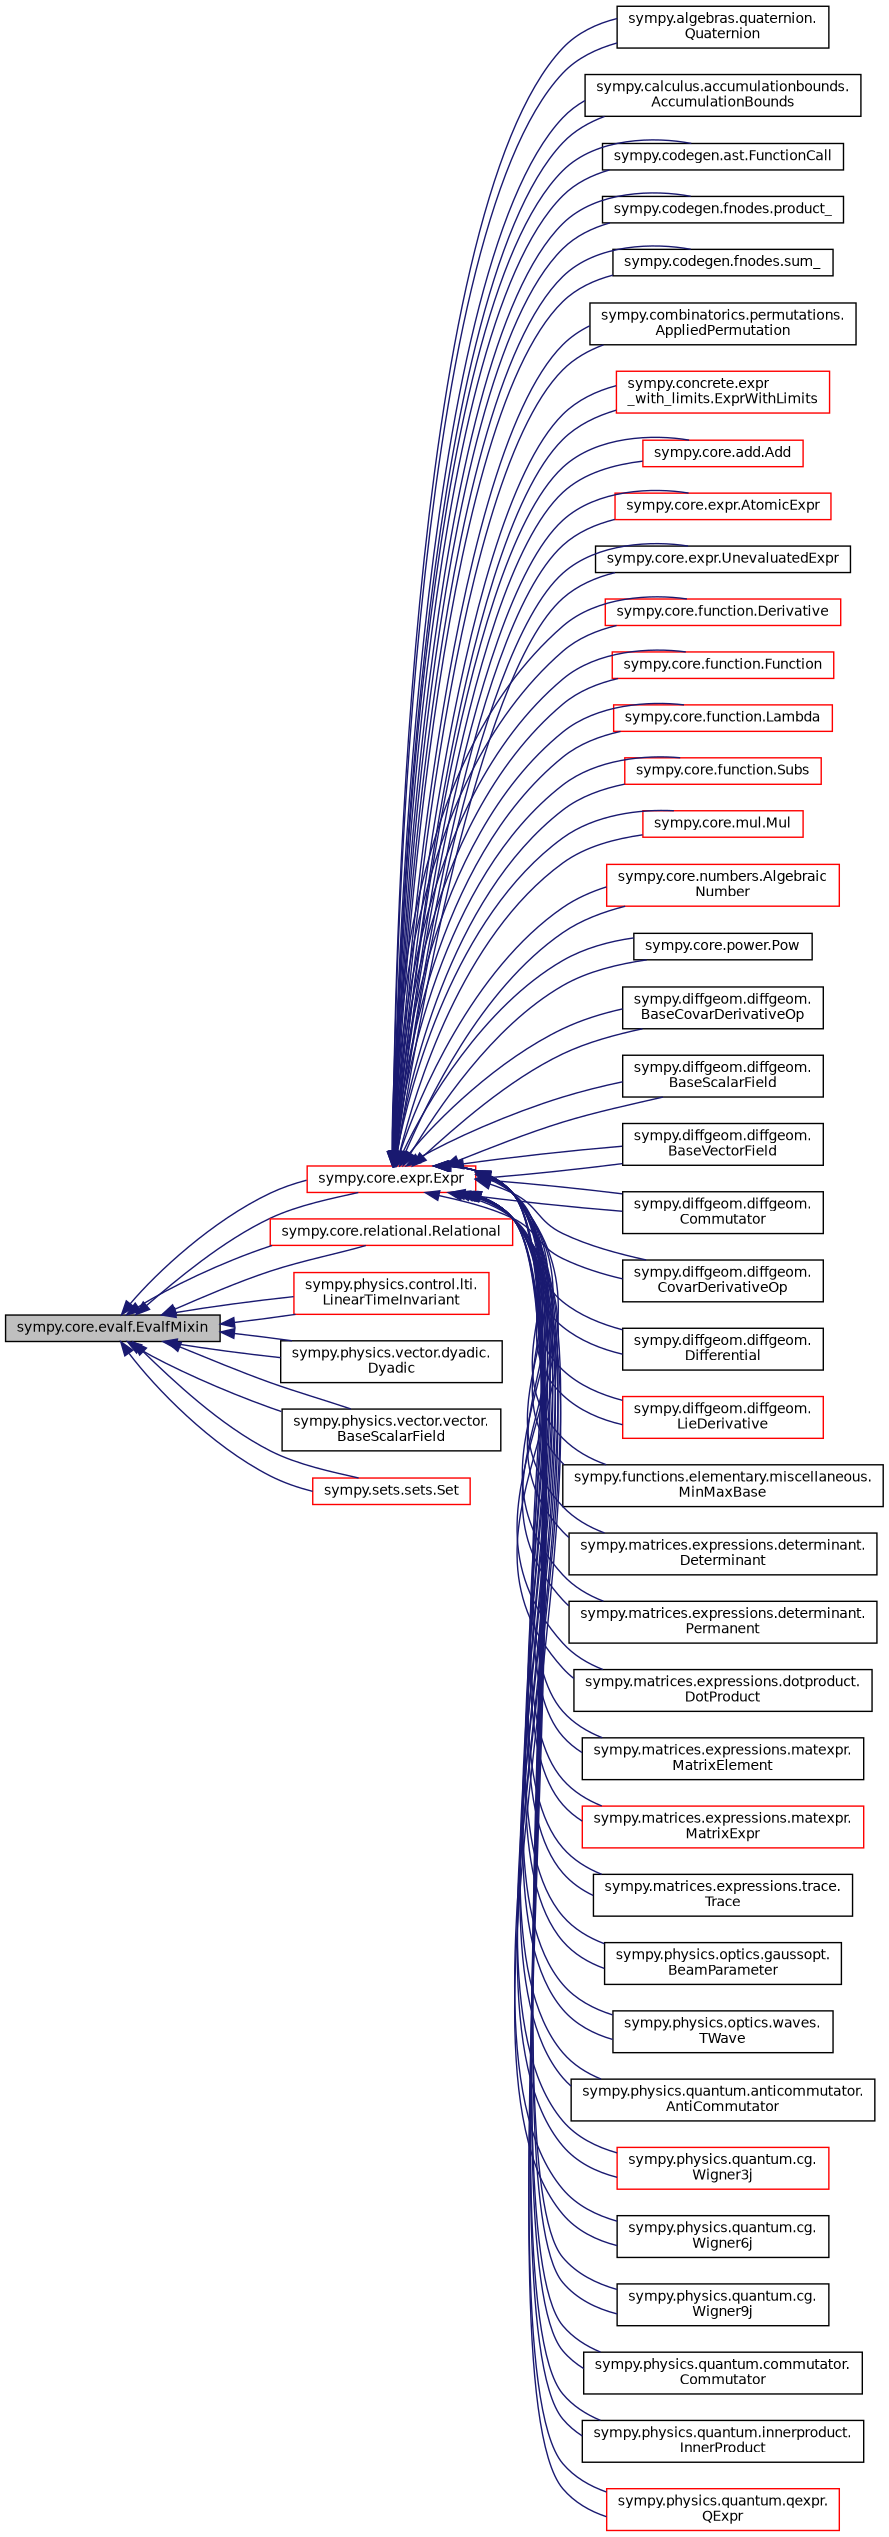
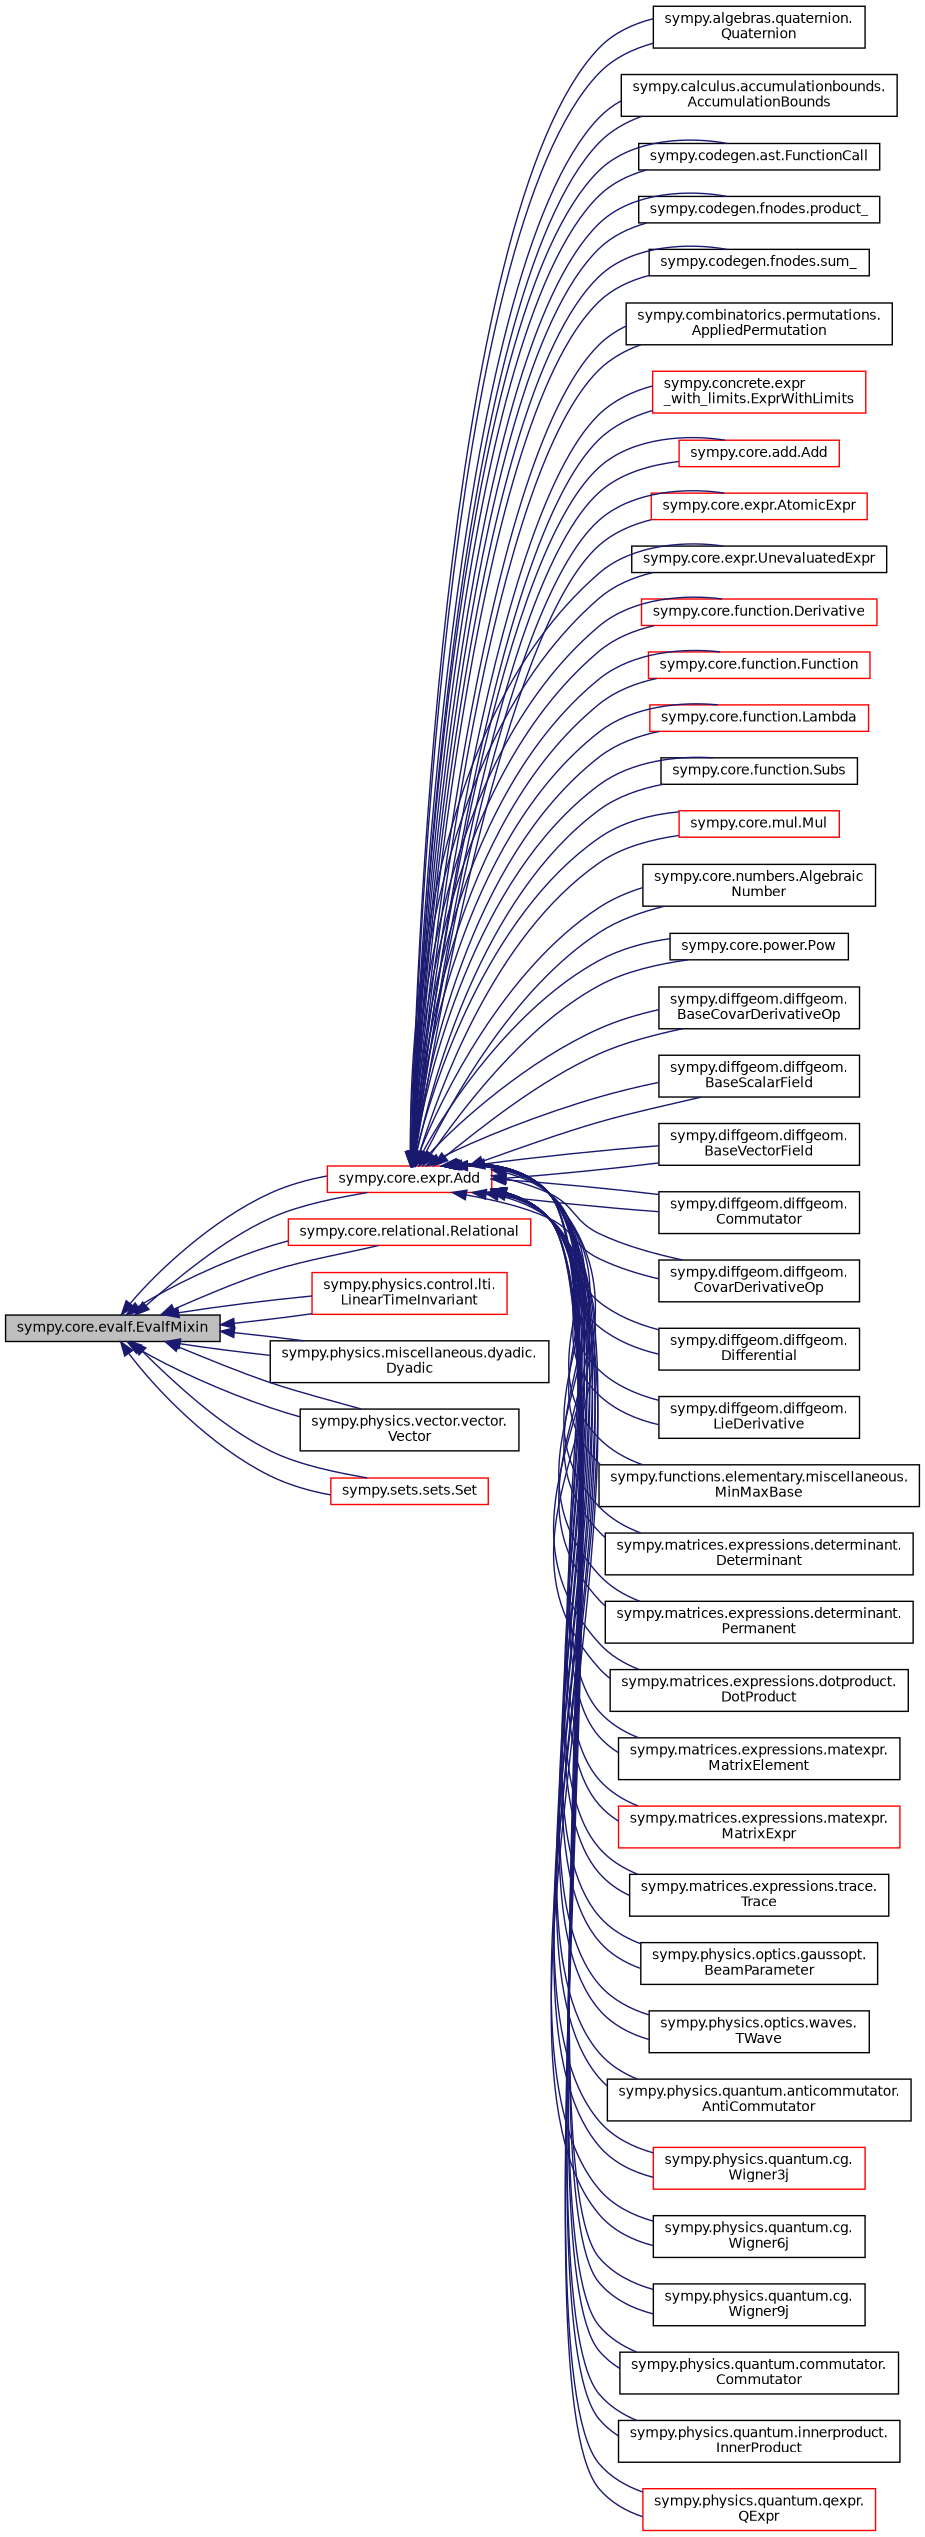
node "sympy.core.function.Subs": color red -> black
node "sympy.core.numbers.Algebraic Number": color red -> black
node "sympy.core.expr.Expr": label "sympy.core.expr.Expr" -> "sympy.core.expr.Add"
node "sympy.physics.vector.dyadic. Dyadic": label "sympy.physics.vector.dyadic. Dyadic" -> "sympy.physics.miscellaneous.dyadic. Dyadic"
node "sympy.diffgeom.diffgeom. LieDerivative": color red -> black
node "sympy.physics.vector.vector. BaseScalarField": label "sympy.physics.vector.vector. BaseScalarField" -> "sympy.physics.vector.vector. Vector"
